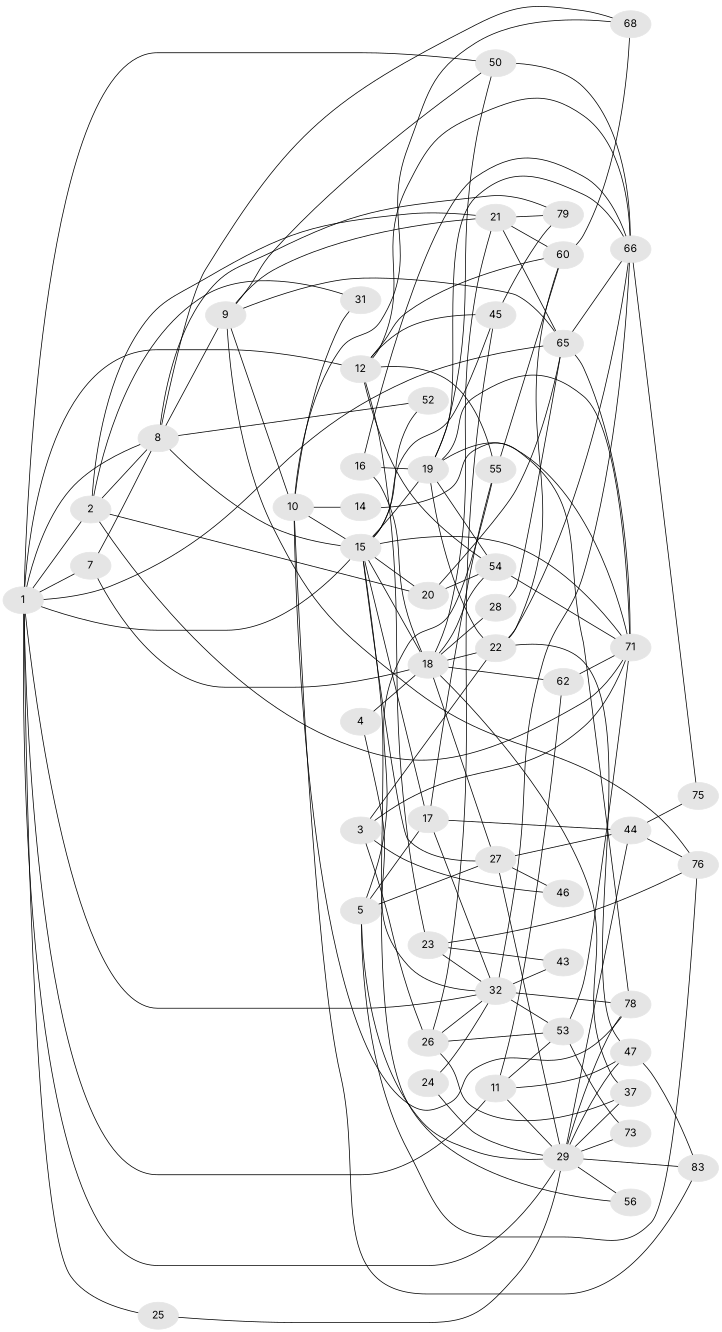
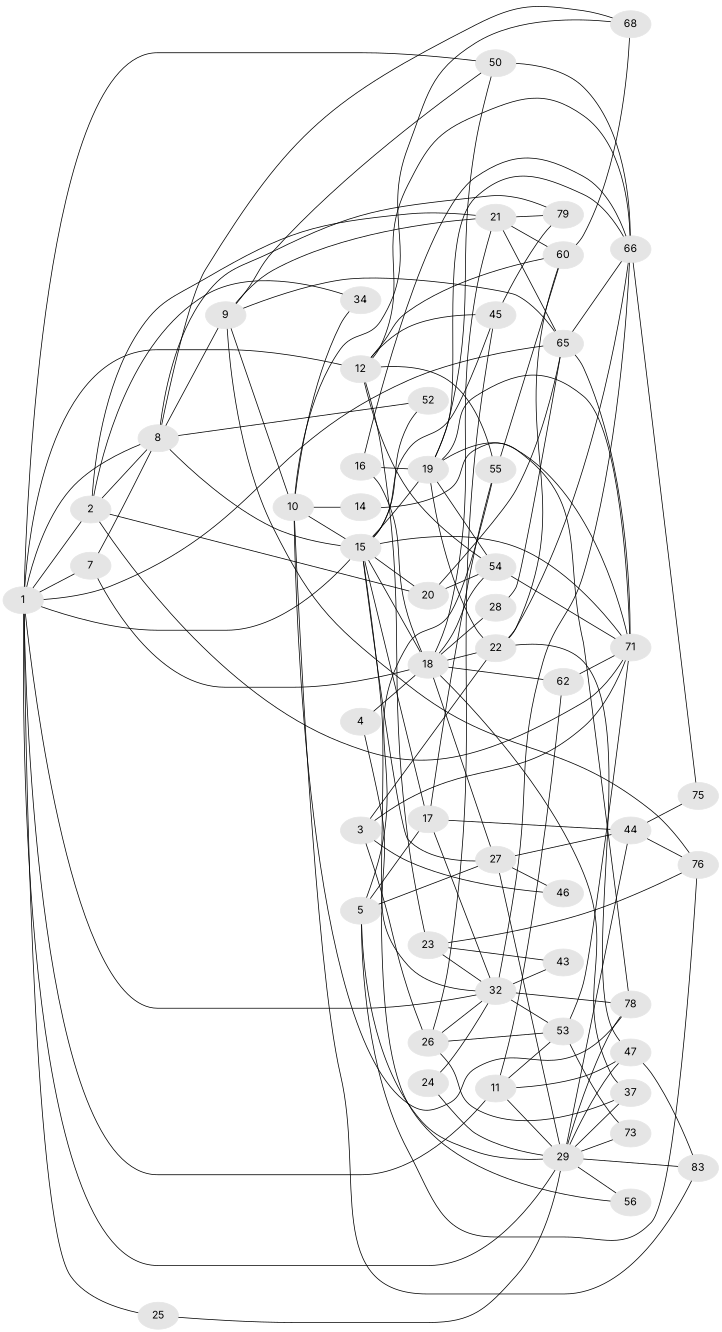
node "31": label "31" -> "34"
